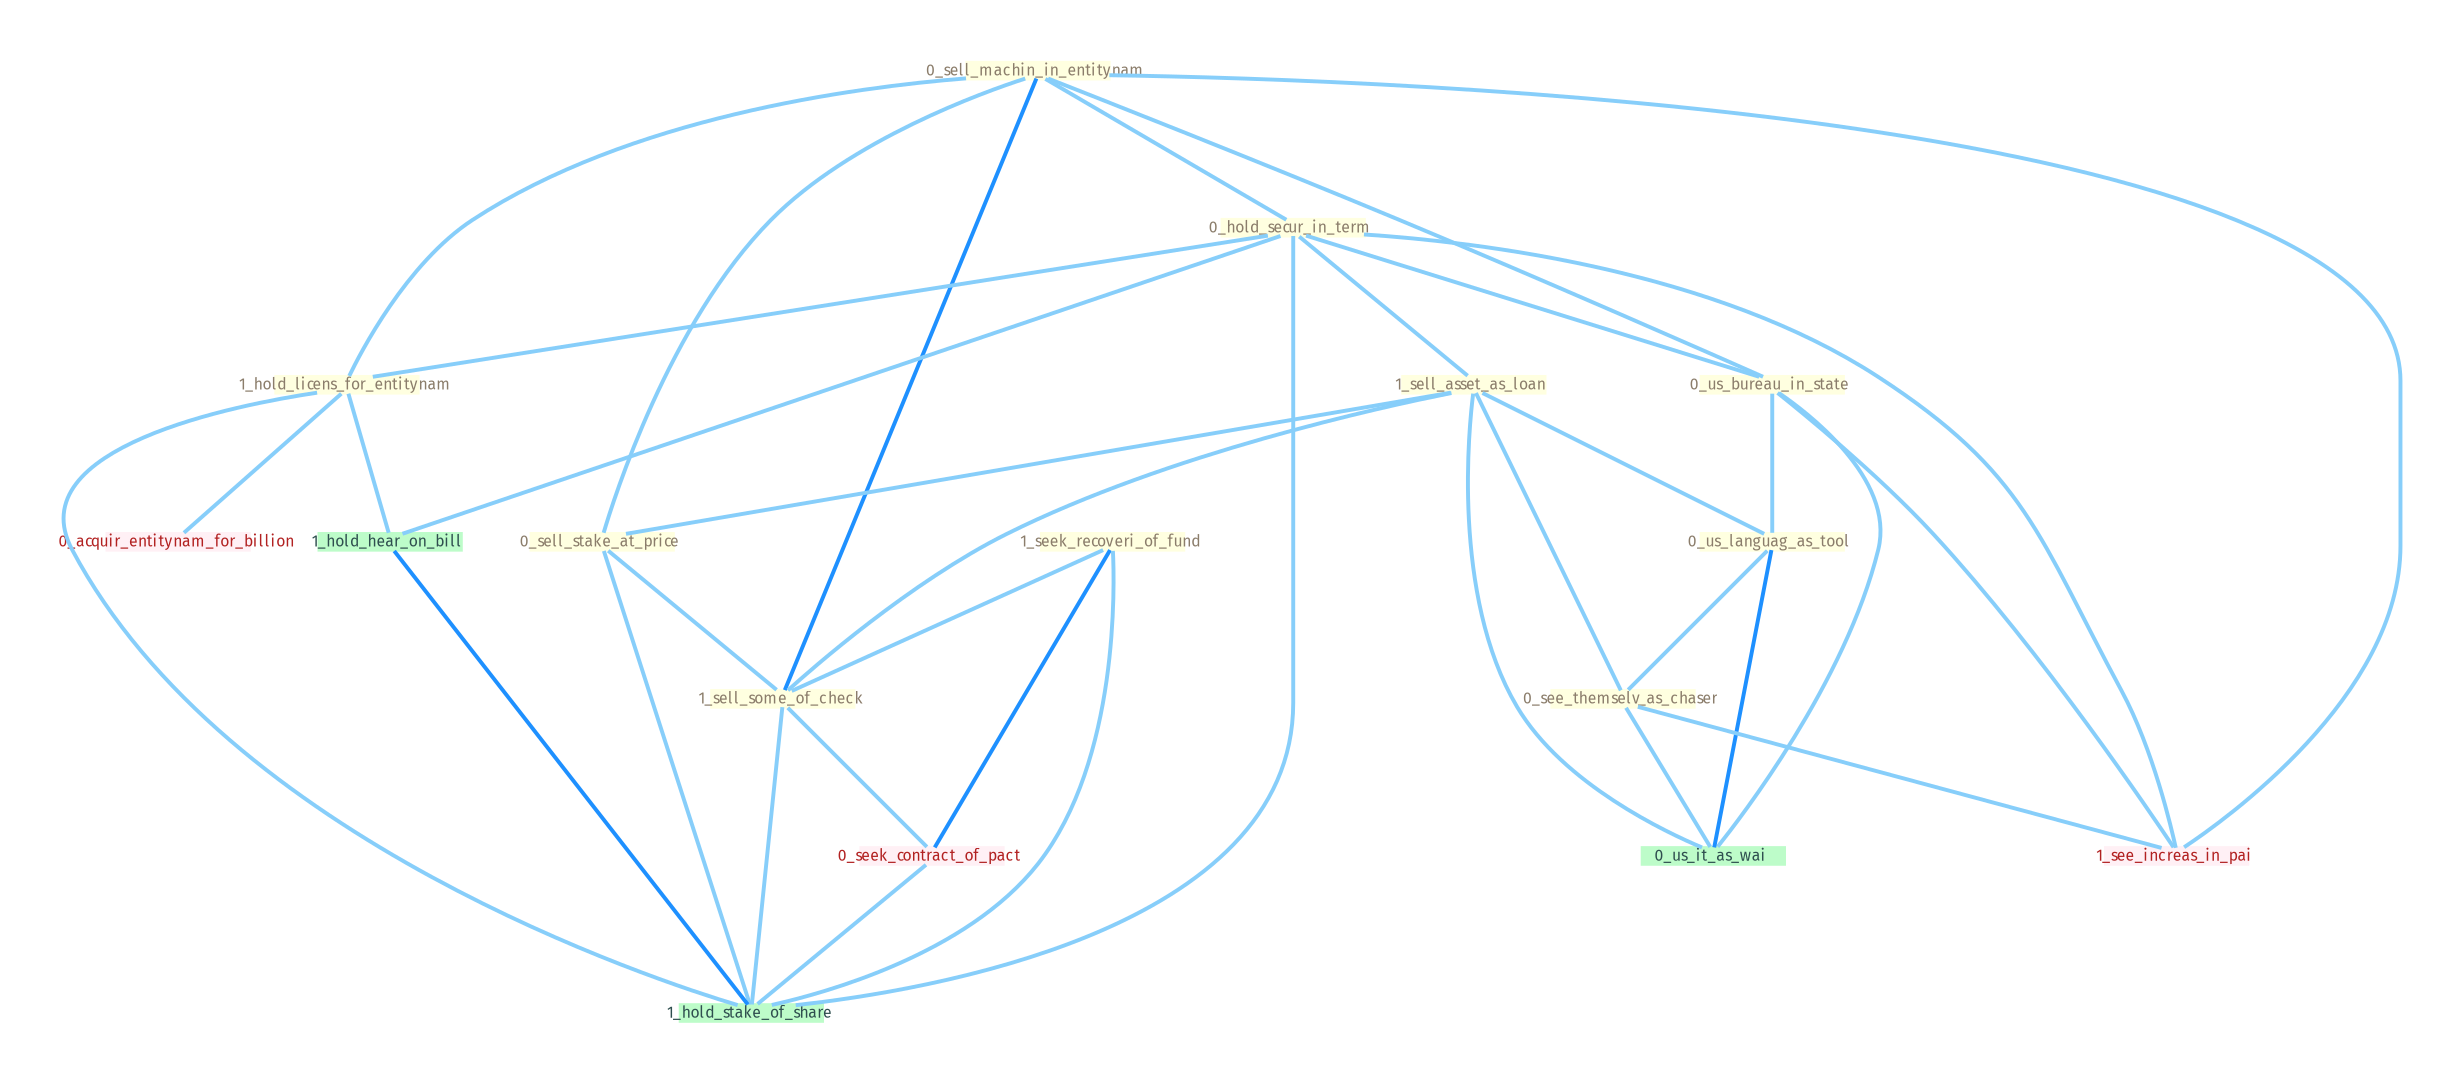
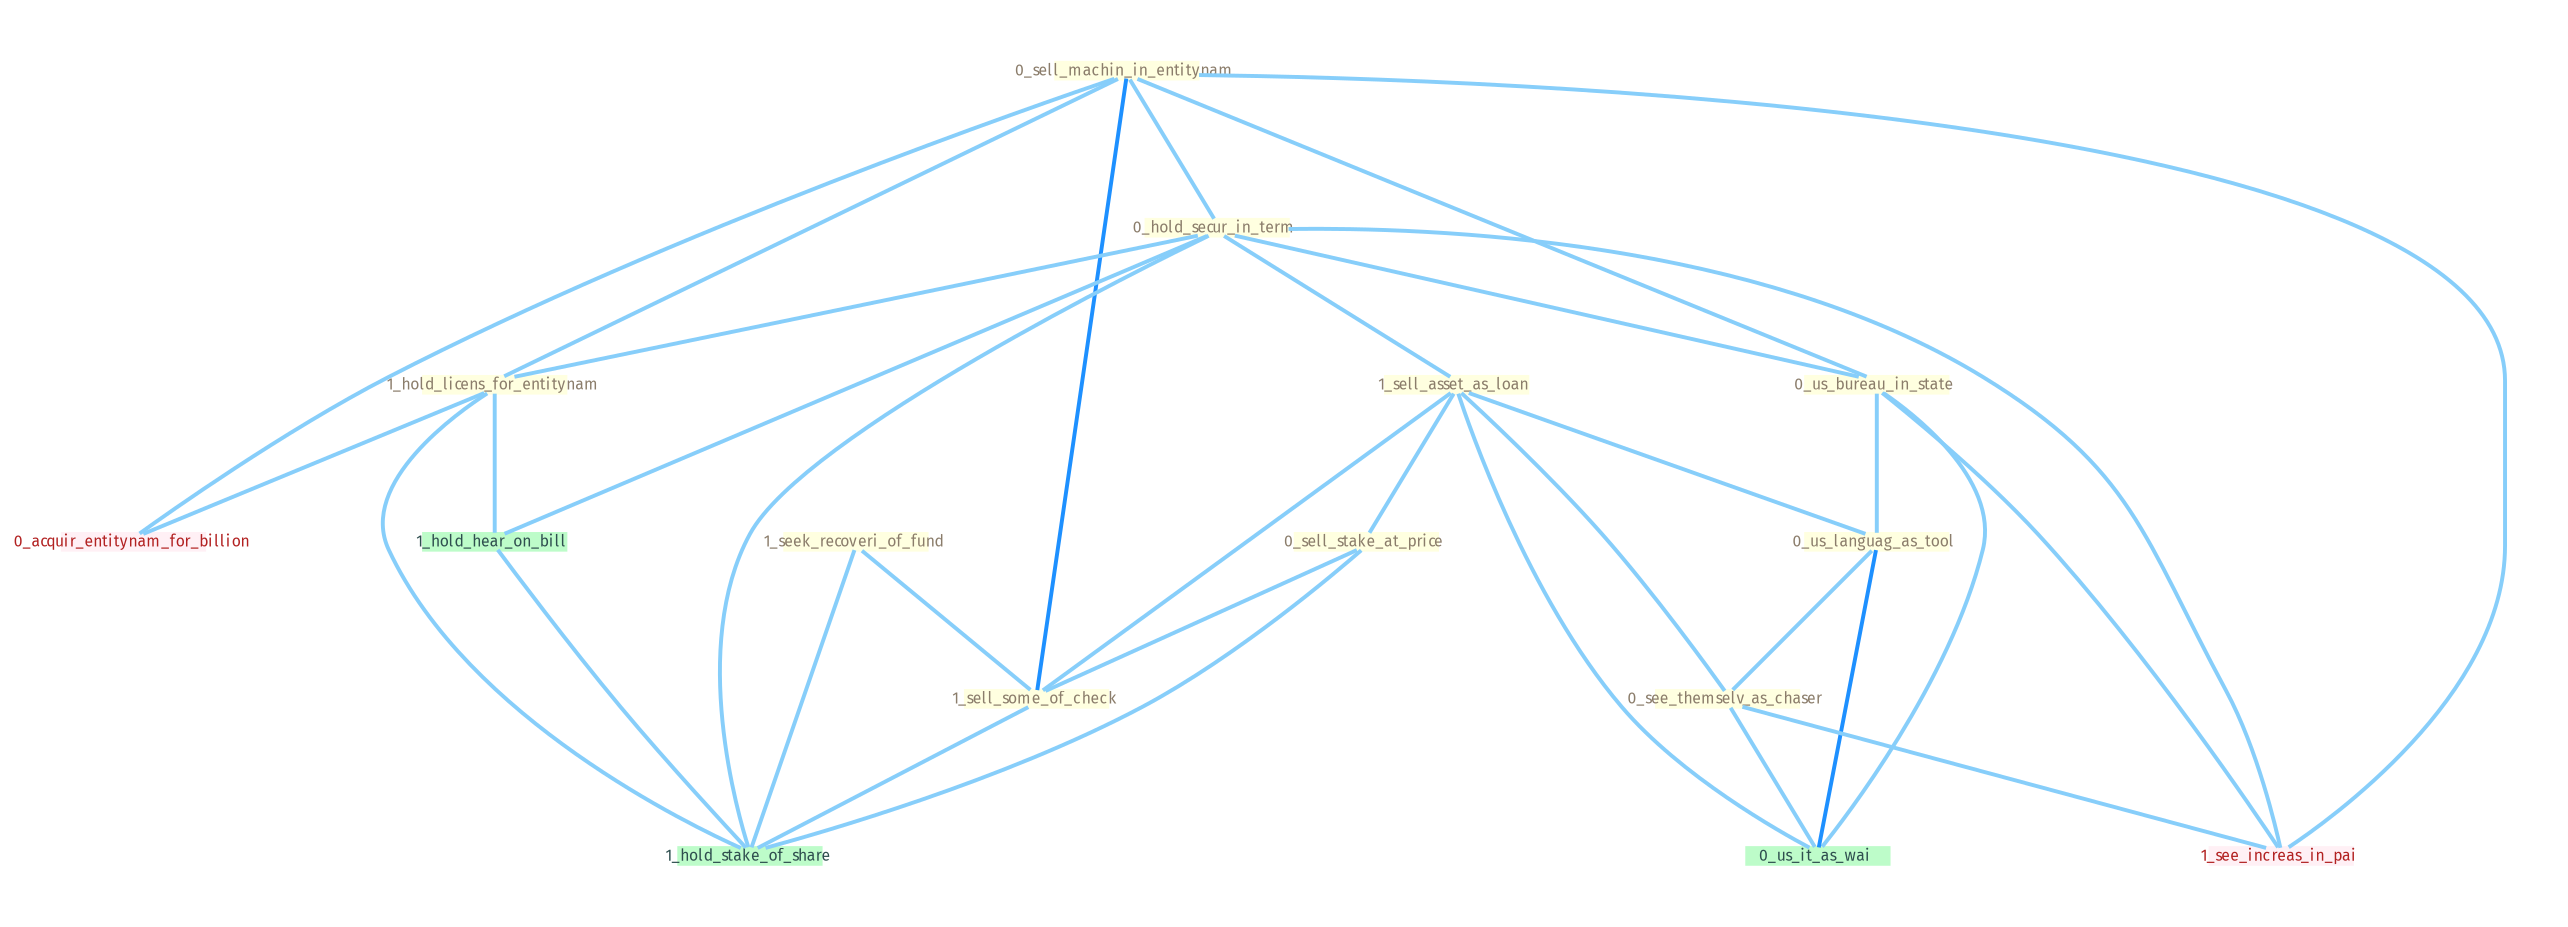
edge "0_sell_machin_in_entitynam" -- "0_sell_stake_at_price": now "0_sell_machin_in_entitynam" -- "0_acquir_entitynam_for_billion"
edge "1_hold_hear_on_bill" -- "1_hold_stake_of_share": color #1e90ff -> #87cefa
node "0_seek_contract_of_pact": removed
